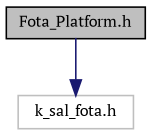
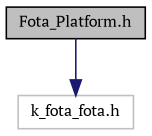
node "k_sal_fota.h": label "k_sal_fota.h" -> "k_fota_fota.h"
